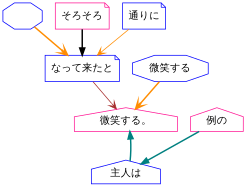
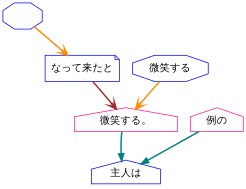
node "そろそろ": removed
node "通りに": removed
edge "なって来たと" -> "微笑する。": style solid -> bold
edge "主人は" -> "微笑する。": reversed
